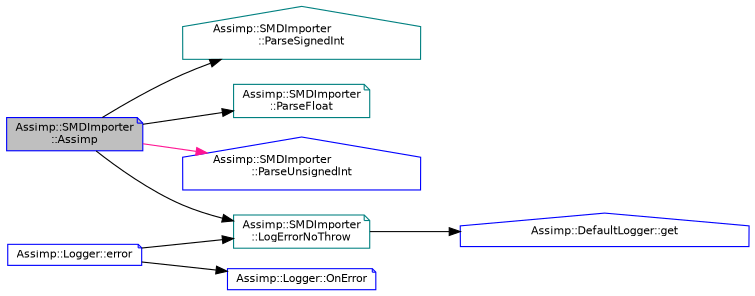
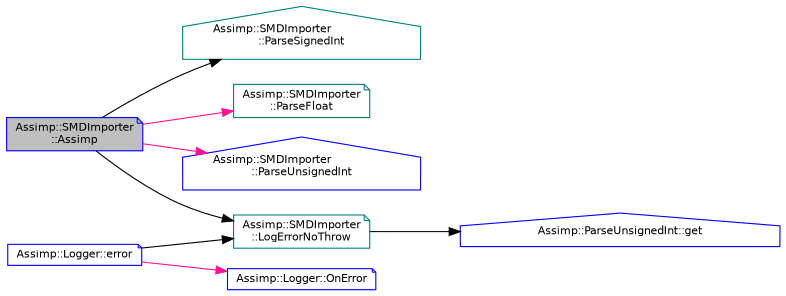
edge "Assimp::SMDImporter ::Assimp" -> "Assimp::SMDImporter ::ParseFloat": color black -> deeppink
node "Assimp::DefaultLogger::get": label "Assimp::DefaultLogger::get" -> "Assimp::ParseUnsignedInt::get"
edge "Assimp::Logger::error" -> "Assimp::Logger::OnError": color black -> deeppink
